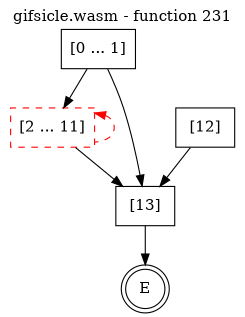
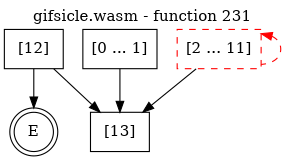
edge "[0 ... 1]" -> "[2 ... 11]": removed
edge "[13]" -> "E": now "[12]" -> "E"
